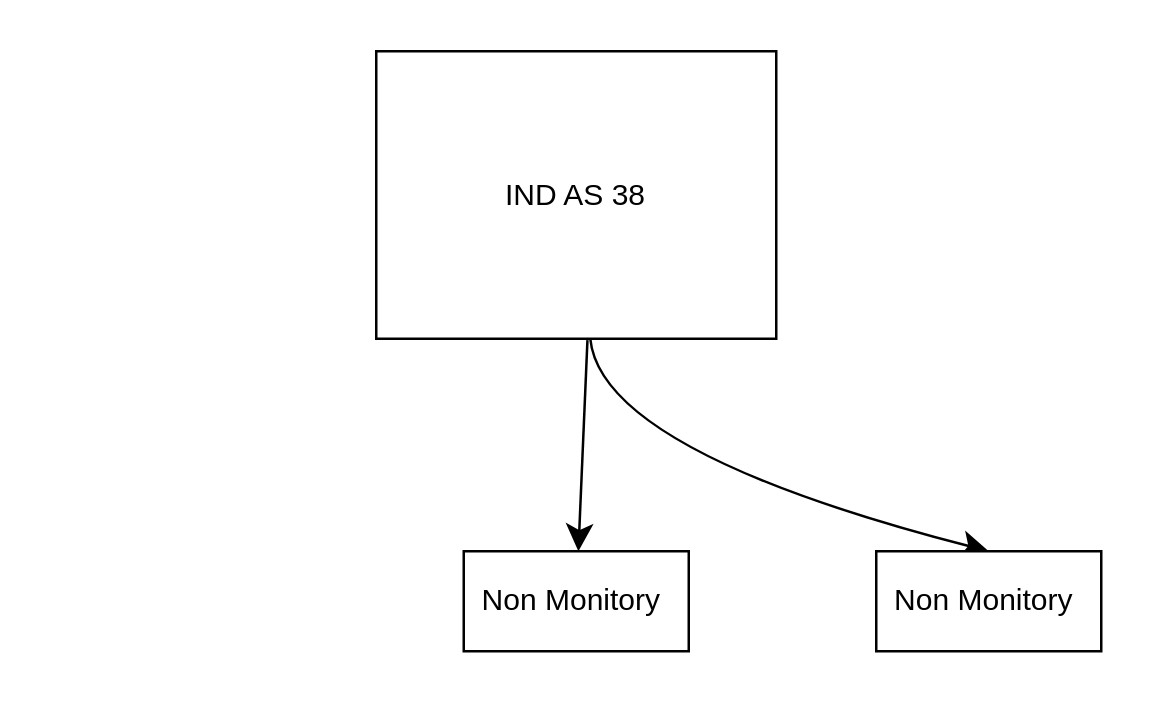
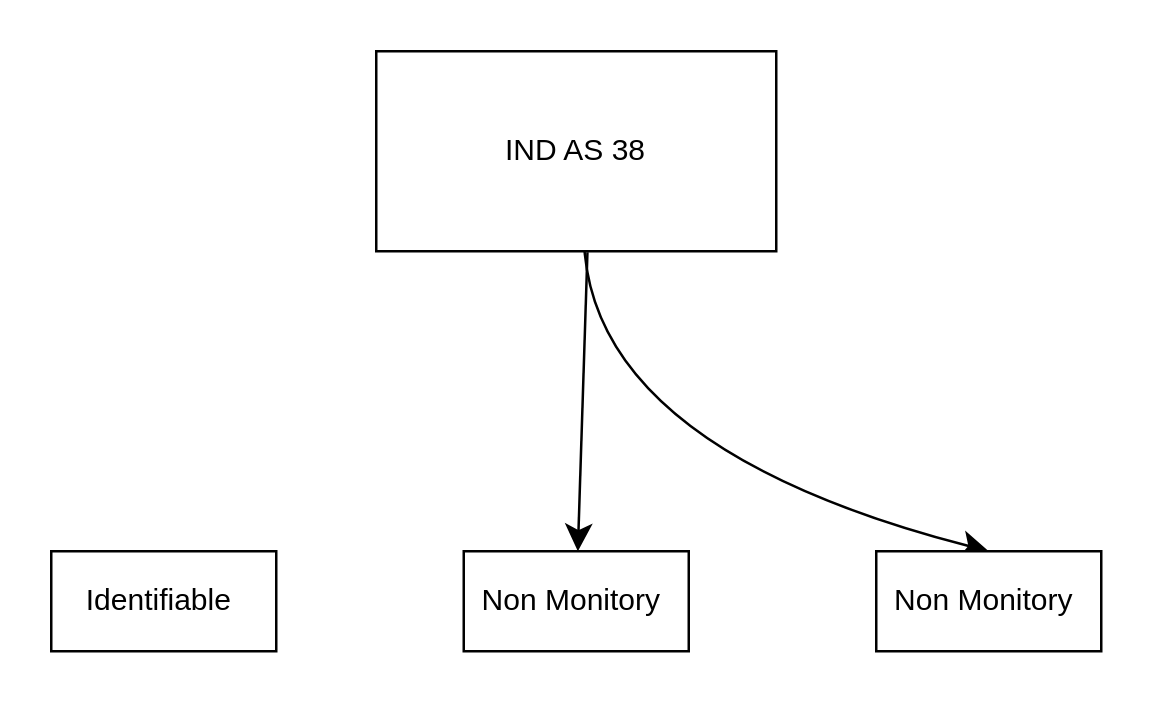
node "IND AS 38": size 400x288 -> 400x200
node "Identifiable": added
